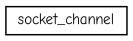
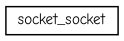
node "socket_channel": label "socket_channel" -> "socket_socket"
